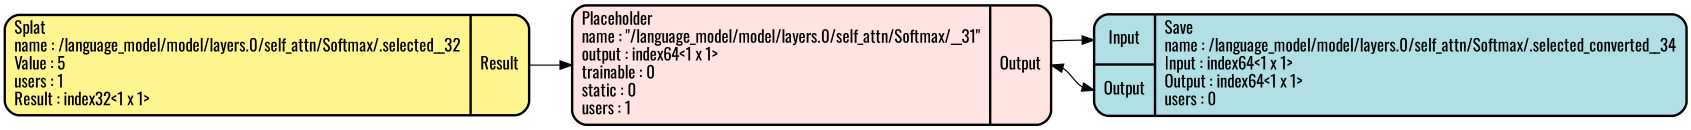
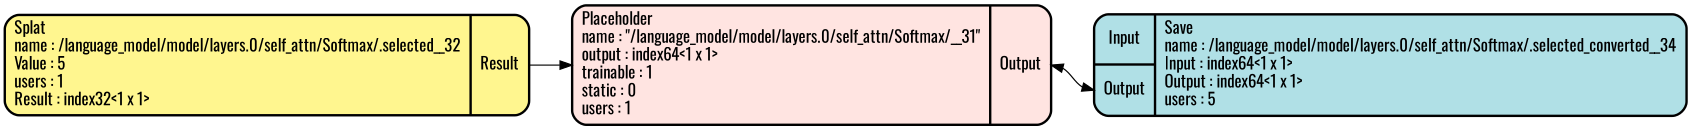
edge "Placeholder" -> "Input": removed
node "Placeholder": text "trainable : 0" -> "trainable : 1"
node "Input": text "users : 0" -> "users : 5"
